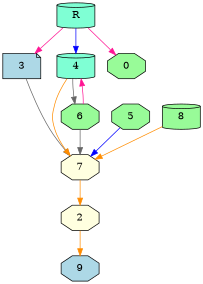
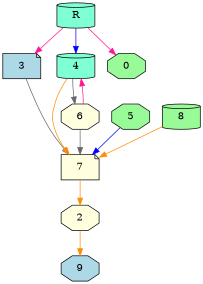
node "6": fillcolor palegreen -> lightyellow
node "7": shape octagon -> note
